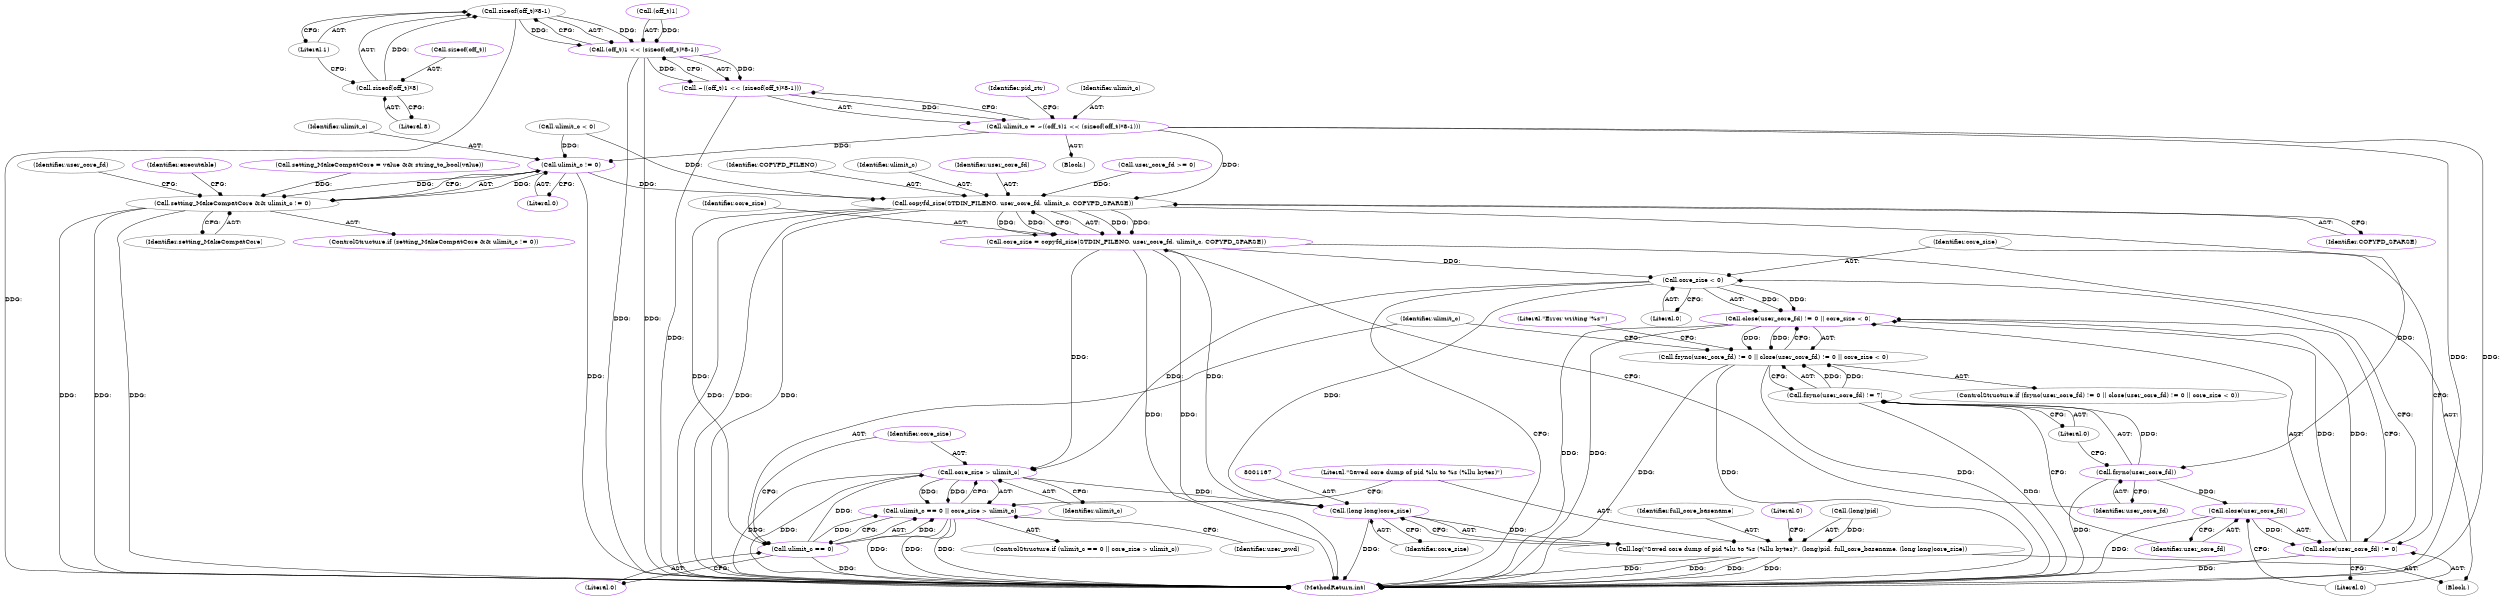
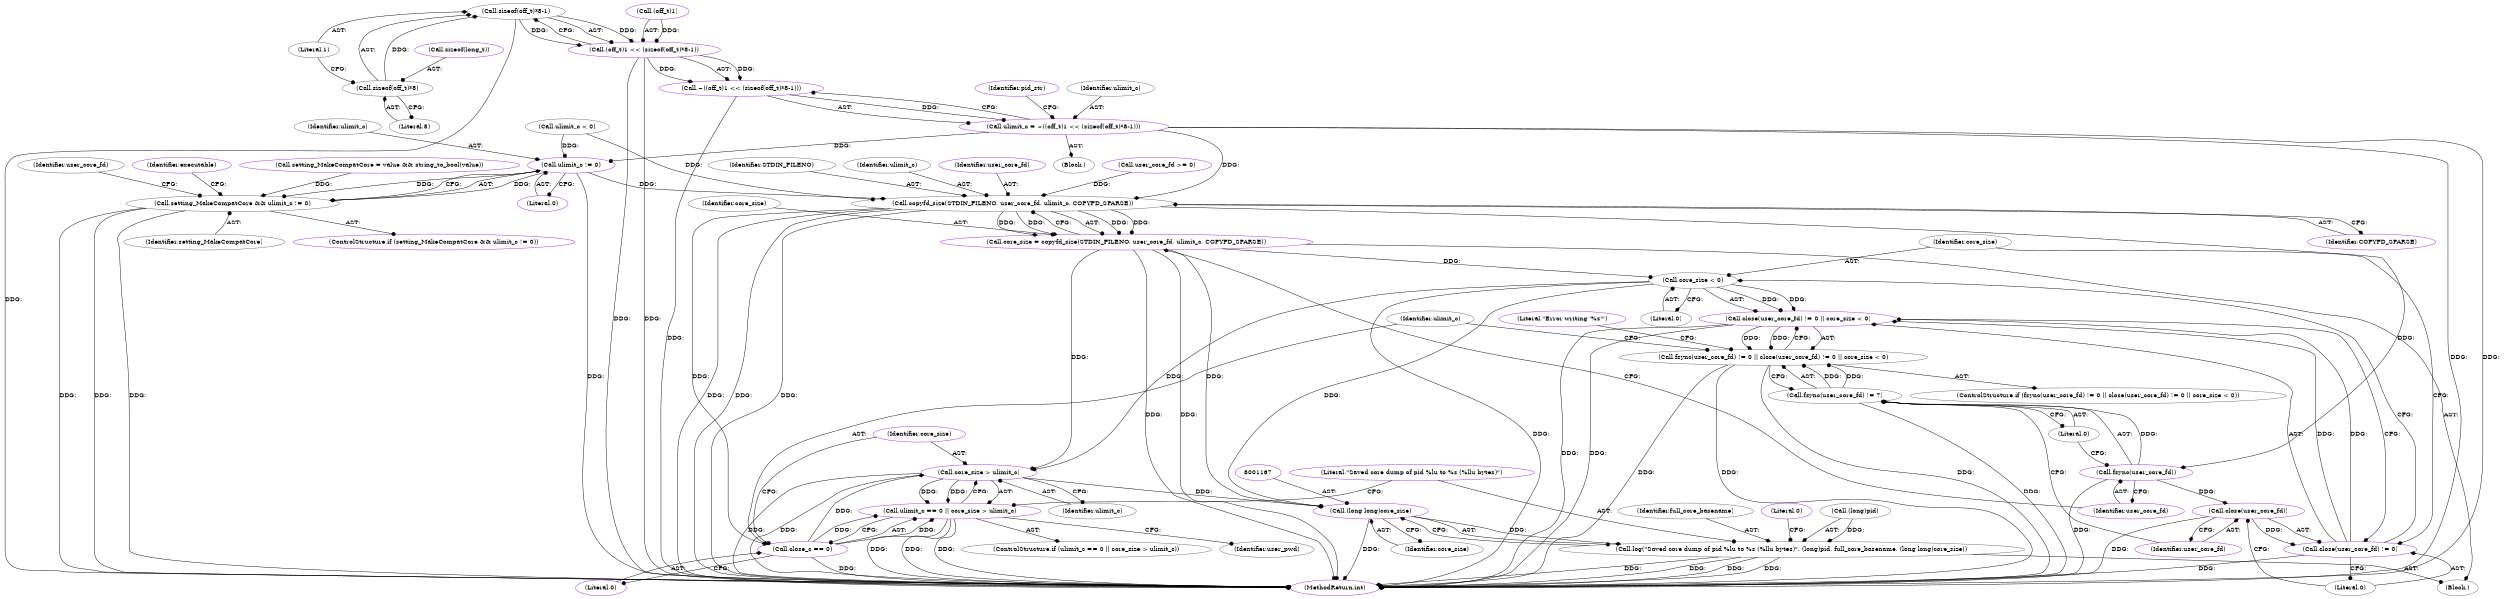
edge "(Call,sizeof(off_t)*8-1)" -> "(Literal,1)": removed, label "CFG:"
node "(Call,sizeof(off_t))": label "(Call,sizeof(off_t))" -> "(Call,sizeof(long_t))"
edge "(Call,~((off_t)1 << (sizeof(off_t)*8-1)))" -> "(Call,(off_t)1 << (sizeof(off_t)*8-1))": removed, label "CFG:"
node "(Identifier,COPYFD_FILENO)": label "(Identifier,COPYFD_FILENO)" -> "(Identifier,STDIN_FILENO)"
edge "(Call,setting_MakeCompatCore && ulimit_c != 0)" -> "(Identifier,setting_MakeCompatCore)": removed, label "CFG:"
edge "(Call,core_size < 0)" -> "(MethodReturn,int)": label "CFG: " -> "DDG: "
edge "(Identifier,user_pwd)" -> "(Call,ulimit_c == 0 || core_size > ulimit_c)": reversed
node "(Call,ulimit_c == 0)": label "(Call,ulimit_c == 0)" -> "(Call,close_c == 0)"
